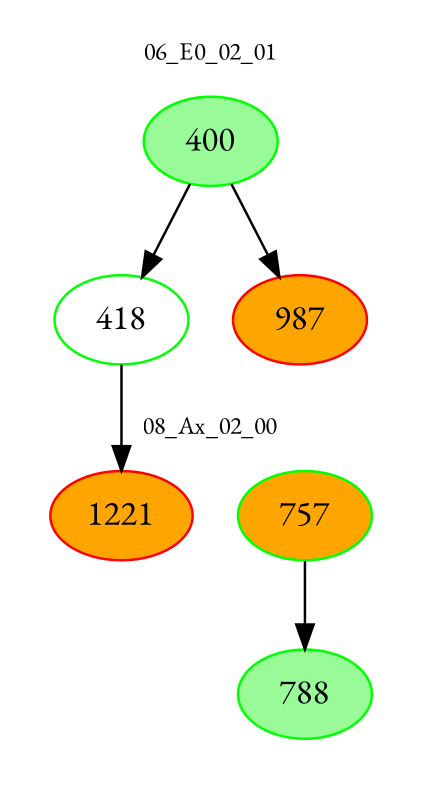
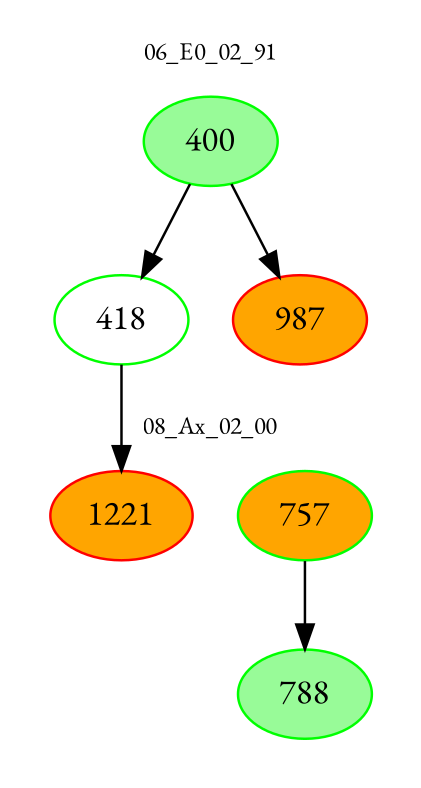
cluster "06_E0_02_01": label "06_E0_02_01" -> "06_E0_02_91"
